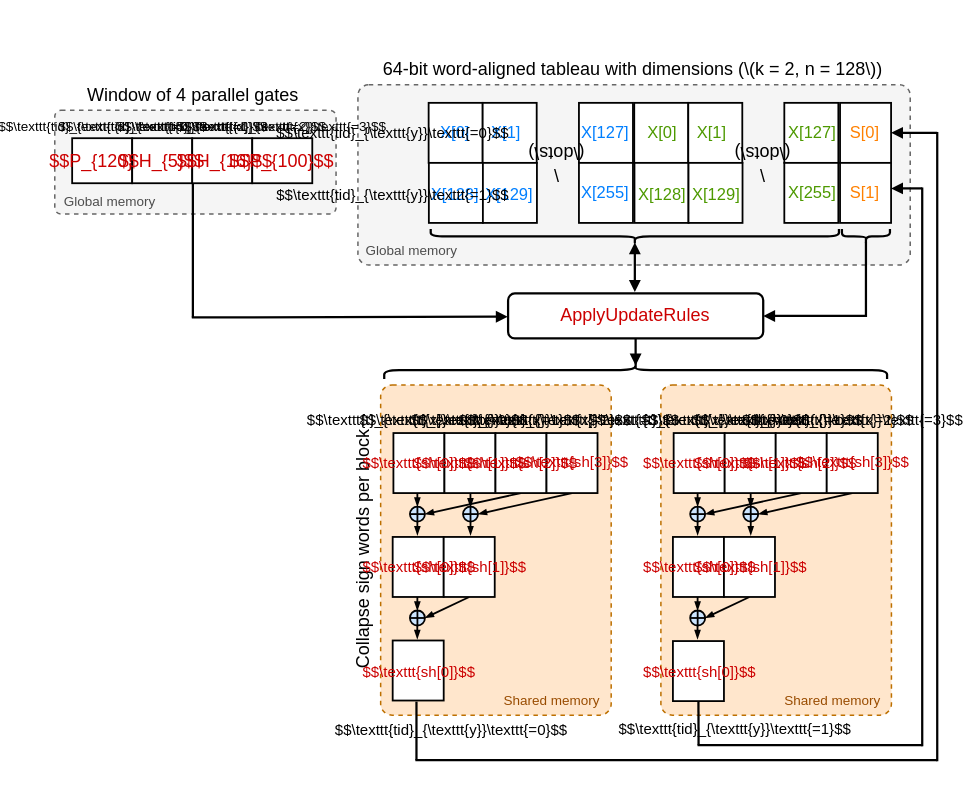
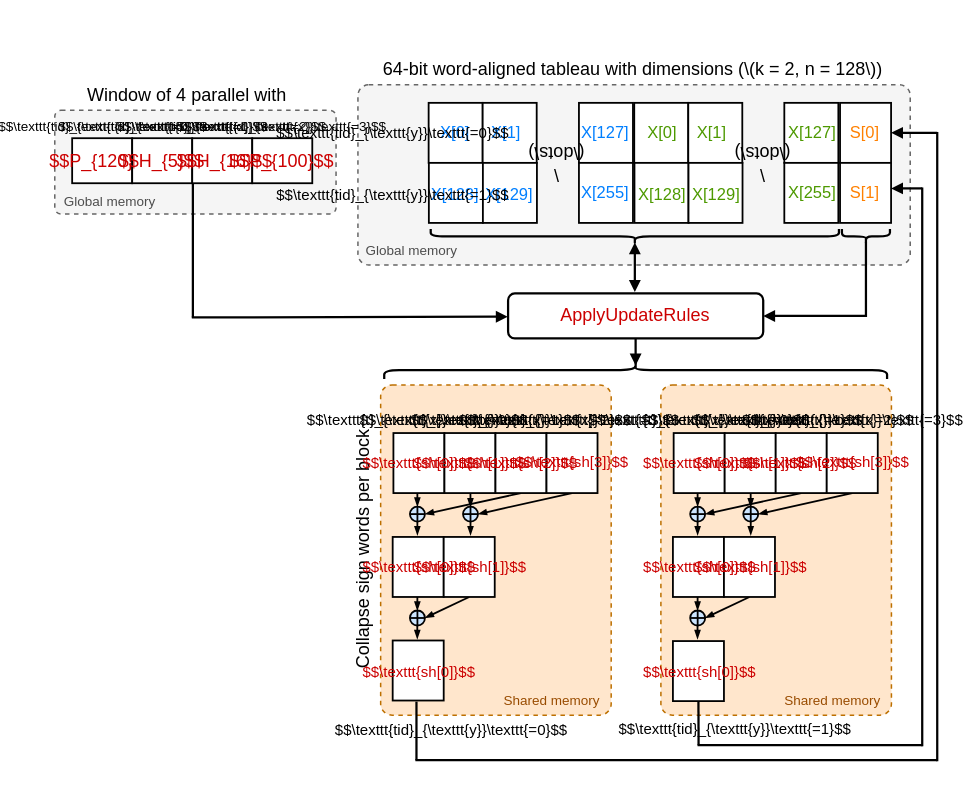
node "Window of 4 parallel gates": label "Window of 4 parallel gates" -> "Window of 4 parallel with"
